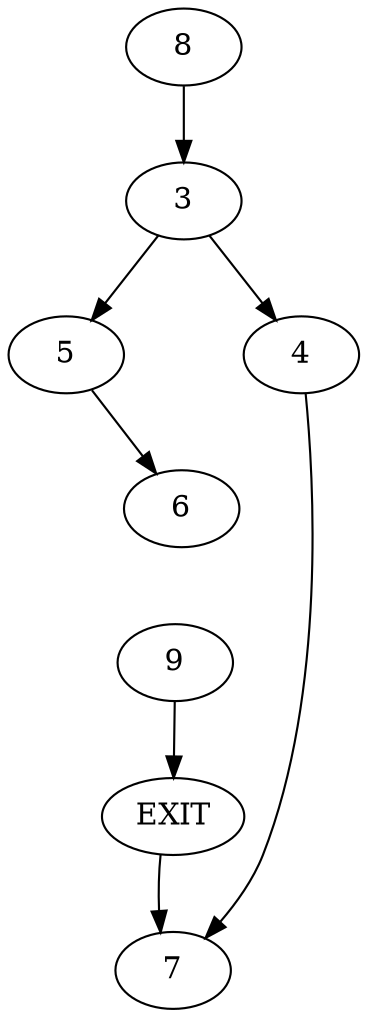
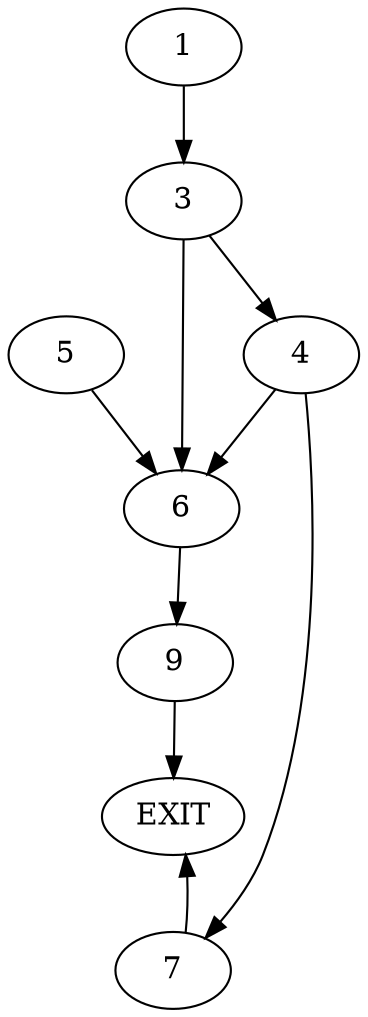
node "8": label "8" -> "1"
edge "3" -> "5": now "3" -> "6"
edge "4" -> "6": added
edge "6" -> "9": added
edge "EXIT" -> "7": reversed
